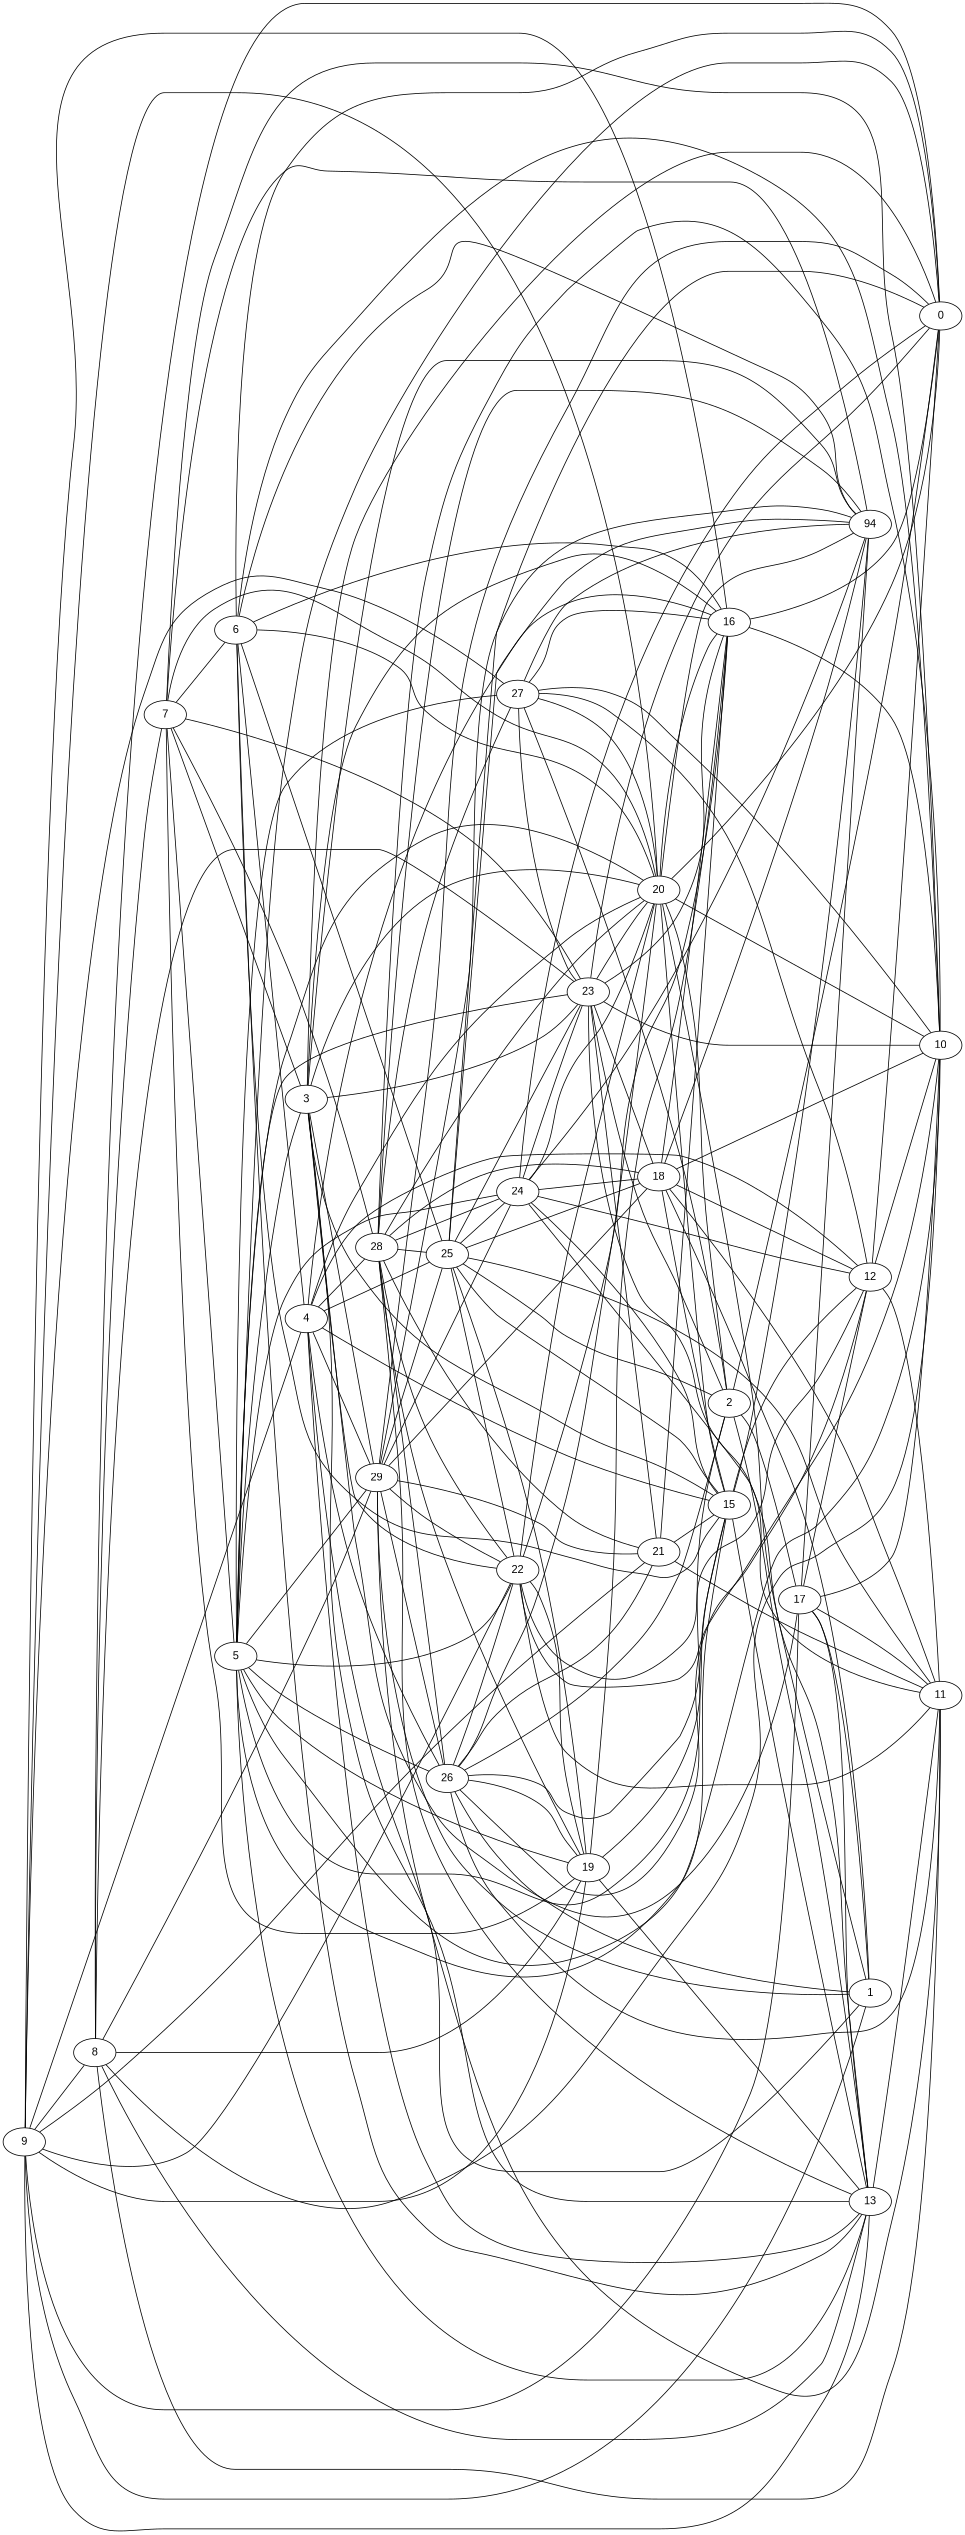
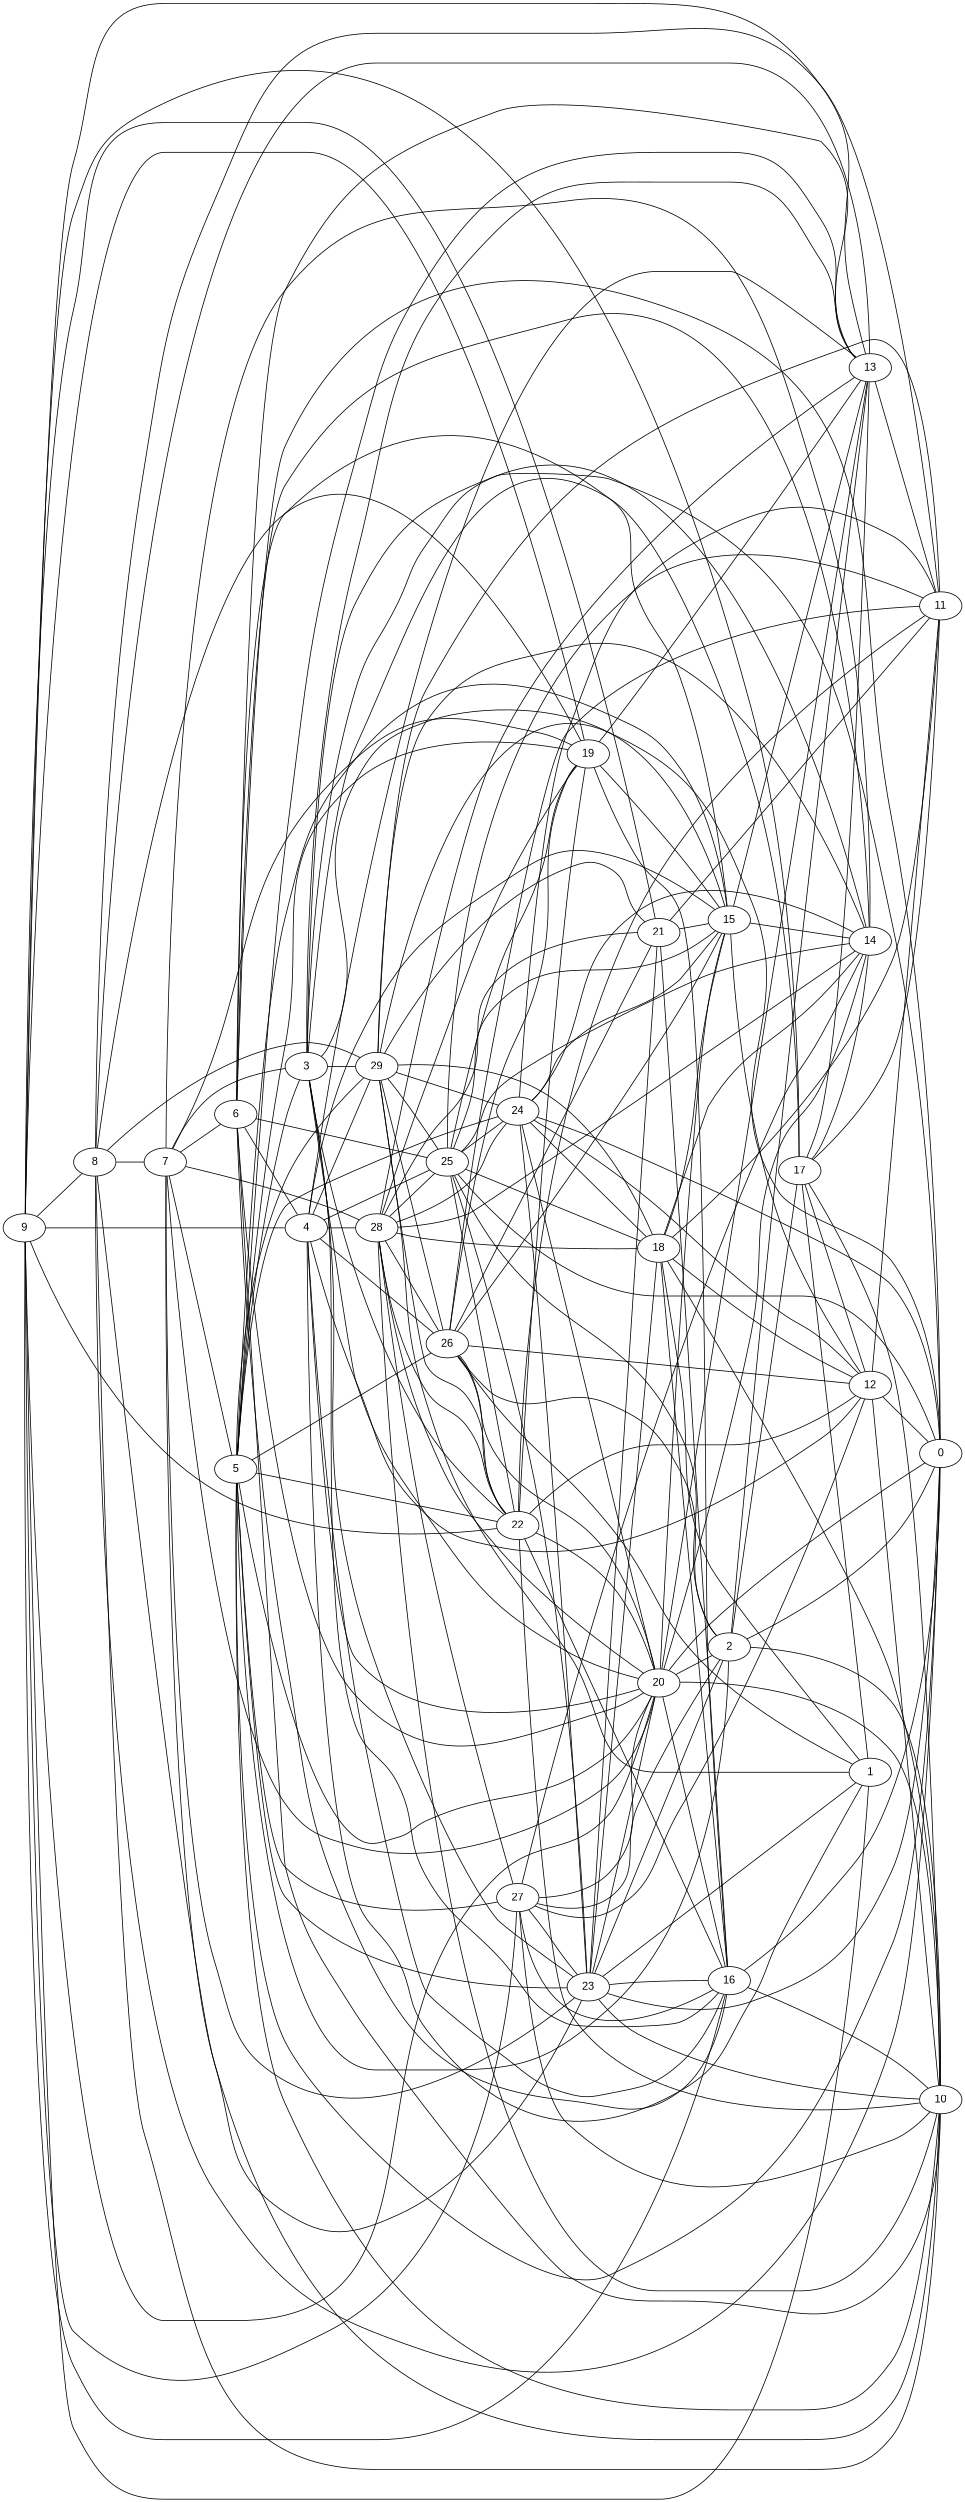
node "94": label "94" -> "14"
edge "2" -- "10": added
